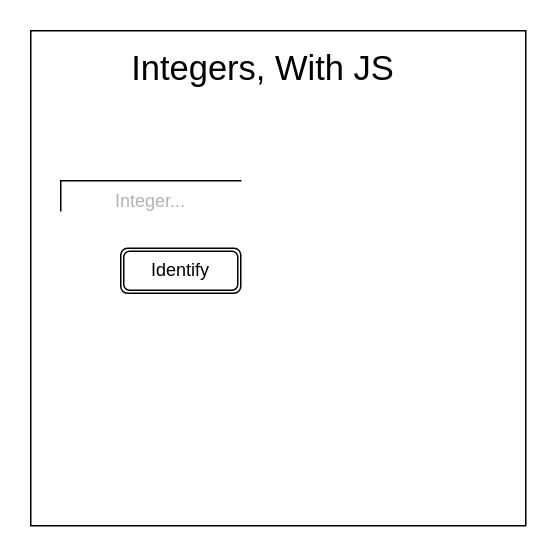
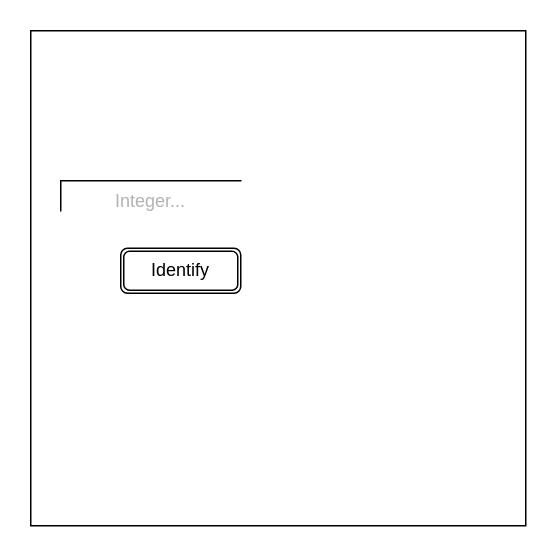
node "Integers, With JS": removed
